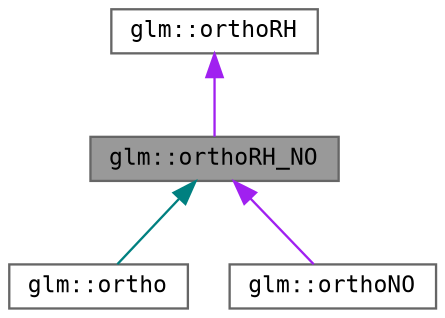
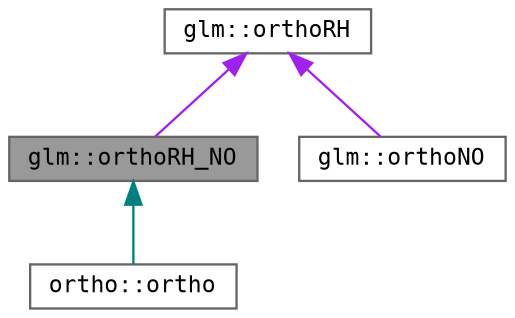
edge "glm::orthoNO" -> "glm::orthoRH_NO": now "glm::orthoNO" -> "glm::orthoRH"
node "glm::ortho": label "glm::ortho" -> "ortho::ortho"
